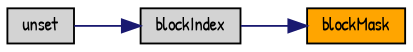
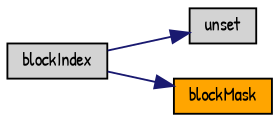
edge "unset" -> "blockIndex": reversed
